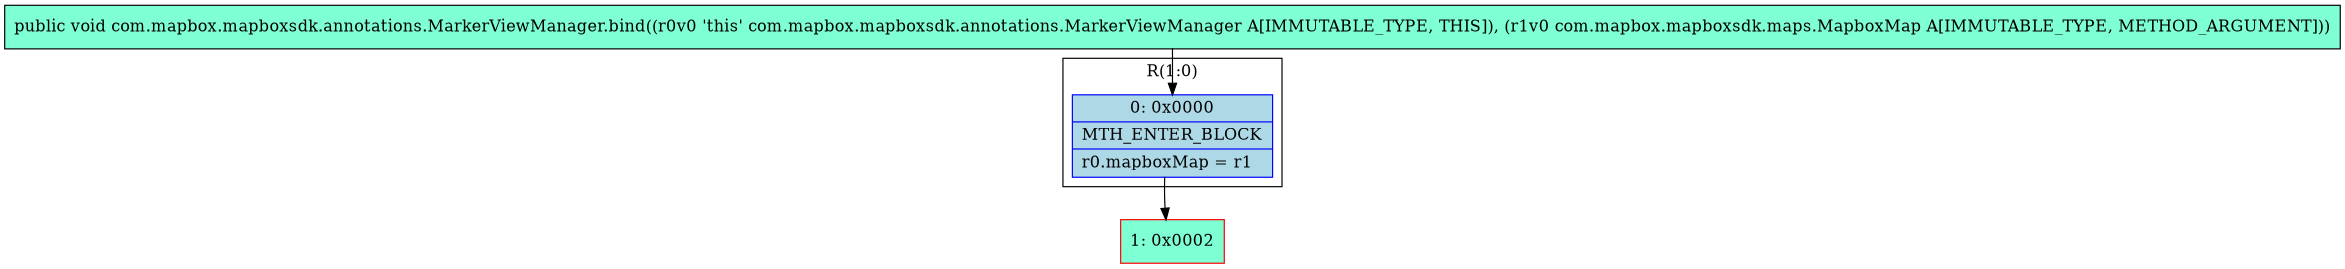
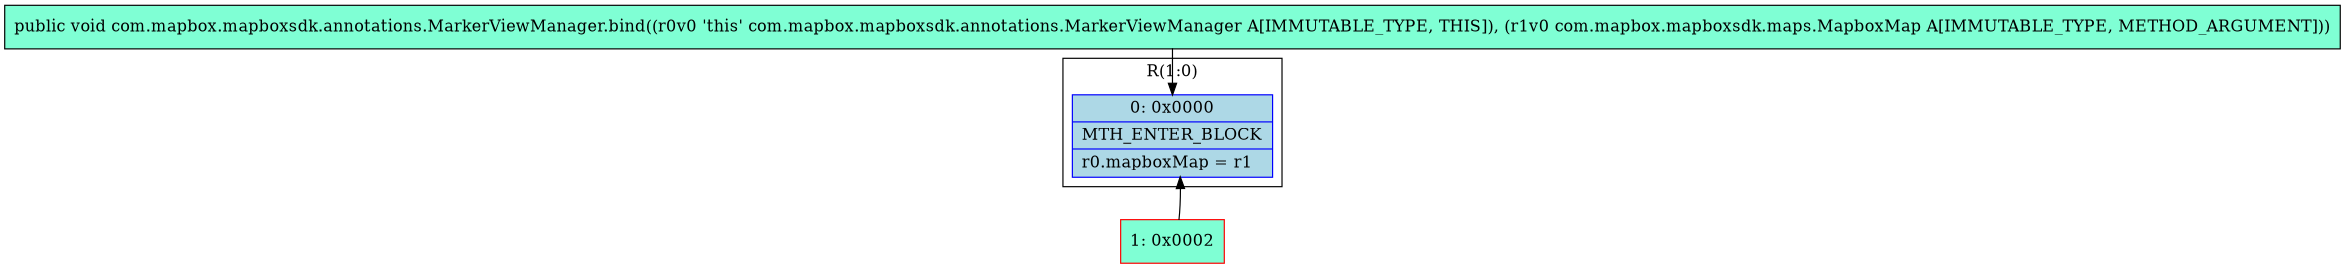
edge "0: 0x0000" -> "1: 0x0002": reversed
